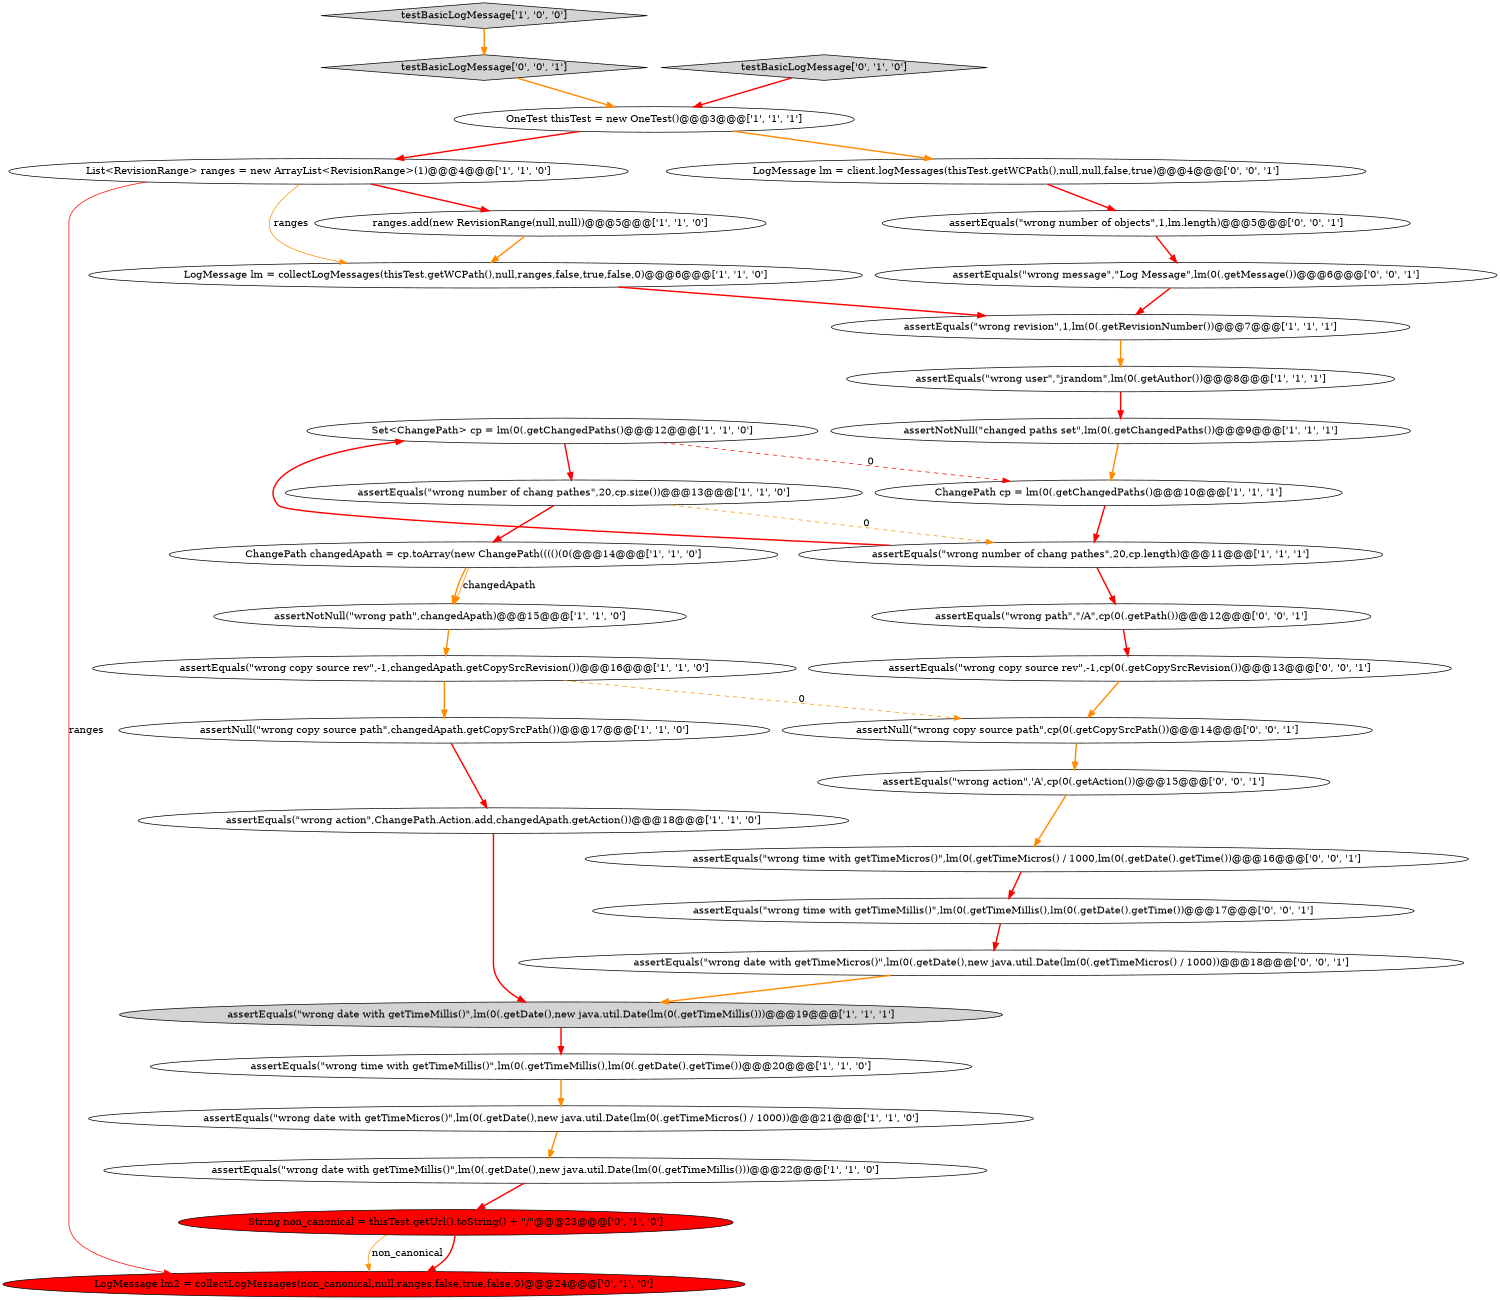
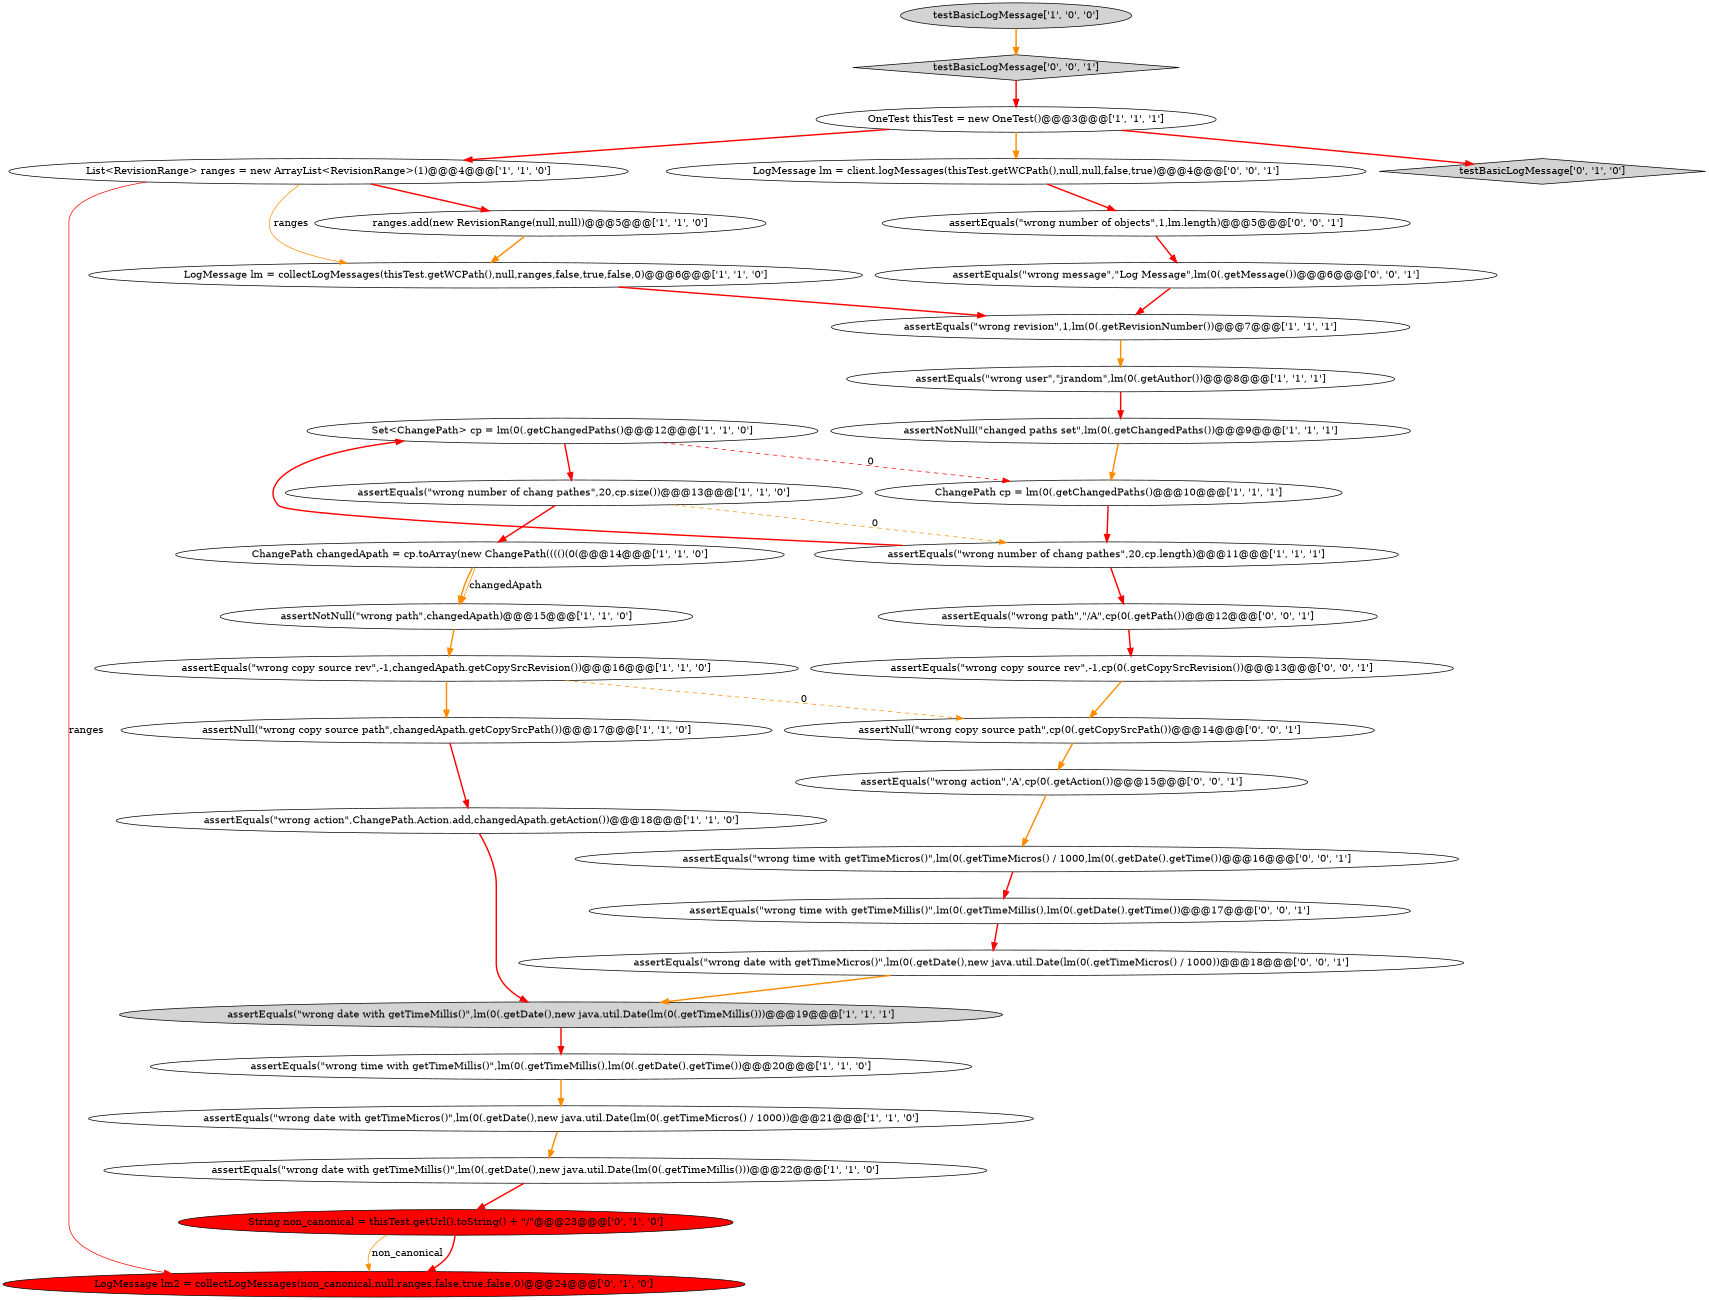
node "testBasicLogMessage['1', '0', '0']": shape diamond -> ellipse
edge "testBasicLogMessage['0', '0', '1']" -> "OneTest thisTest = new OneTest()@@@3@@@['1', '1', '1']": color darkorange -> red
edge "testBasicLogMessage['0', '1', '0']" -> "OneTest thisTest = new OneTest()@@@3@@@['1', '1', '1']": reversed
